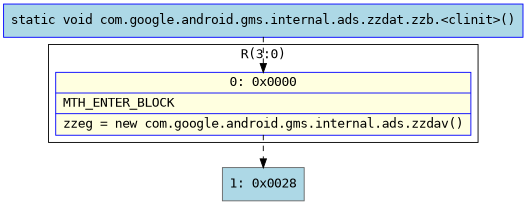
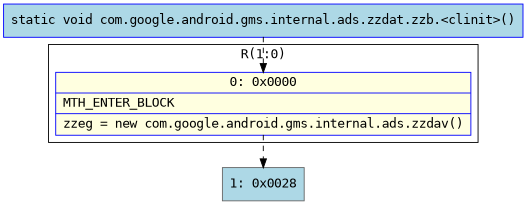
cluster "R(3:0)": label "R(3:0)" -> "R(1:0)"
